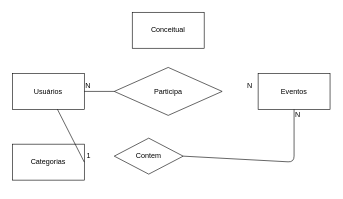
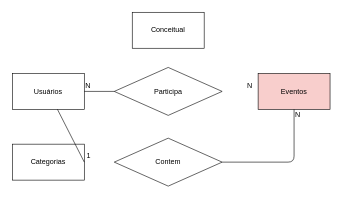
node "Eventos": fillcolor #ffffff -> #f8cecc
node "Contem": size 69x36 -> 108x48
